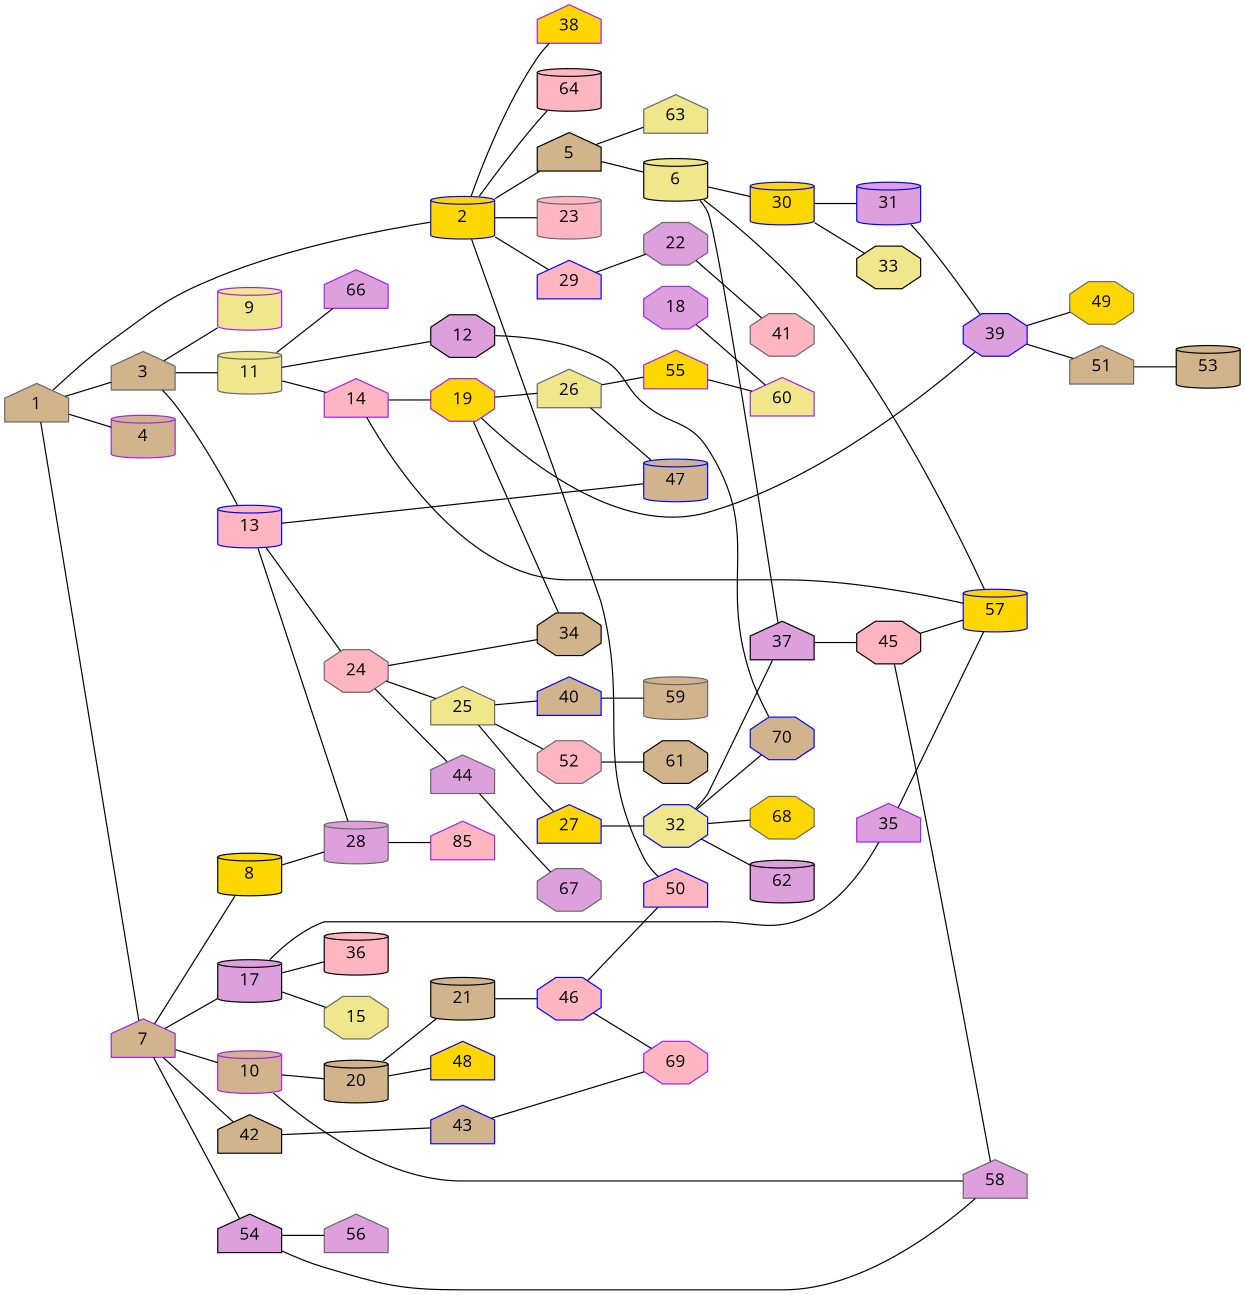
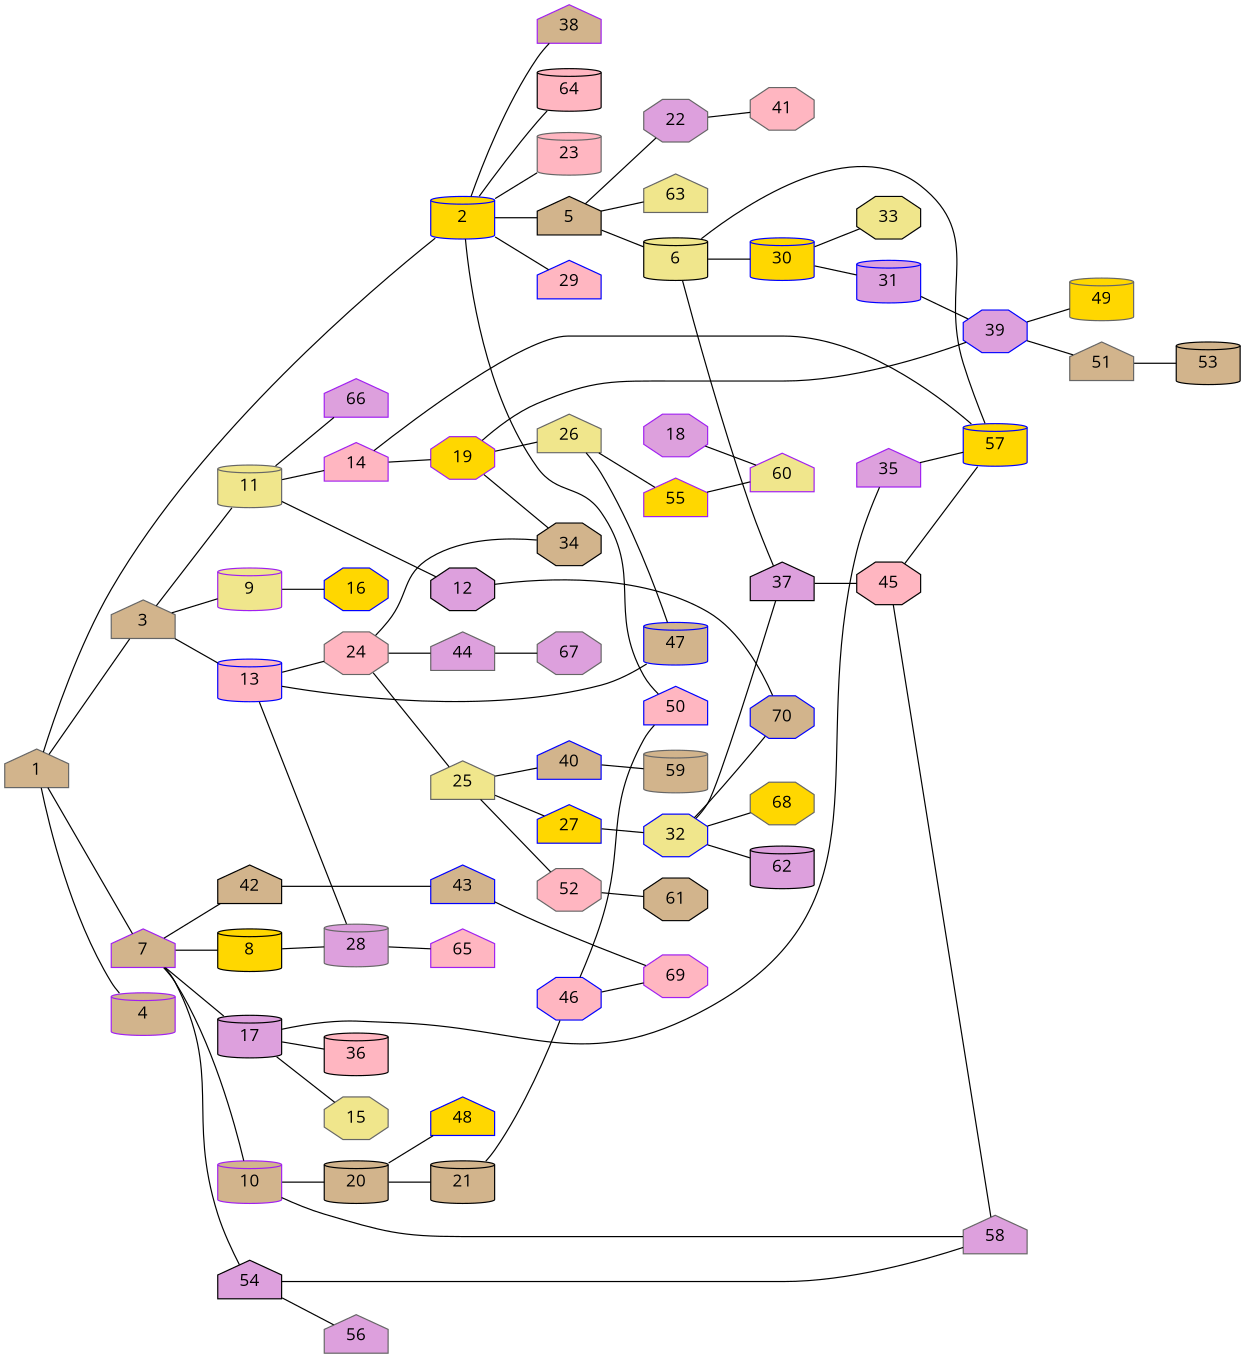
node "38": fillcolor gold -> tan
edge "22" -- "29": now "22" -- "5"
node "49": shape octagon -> cylinder
node "16": added
node "85": label "85" -> "65"
